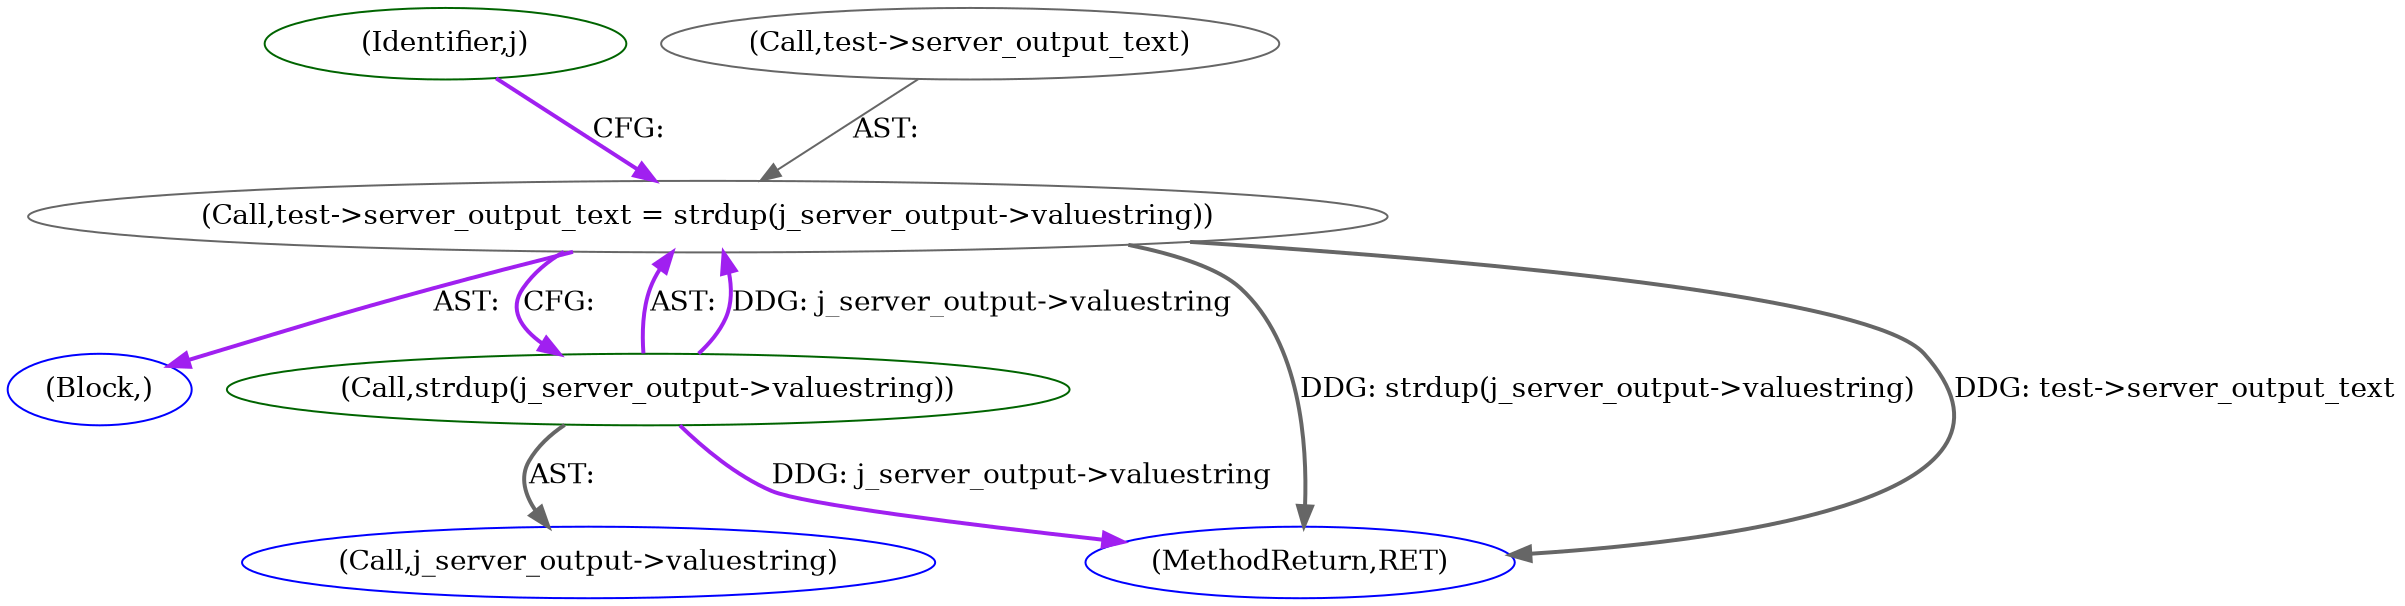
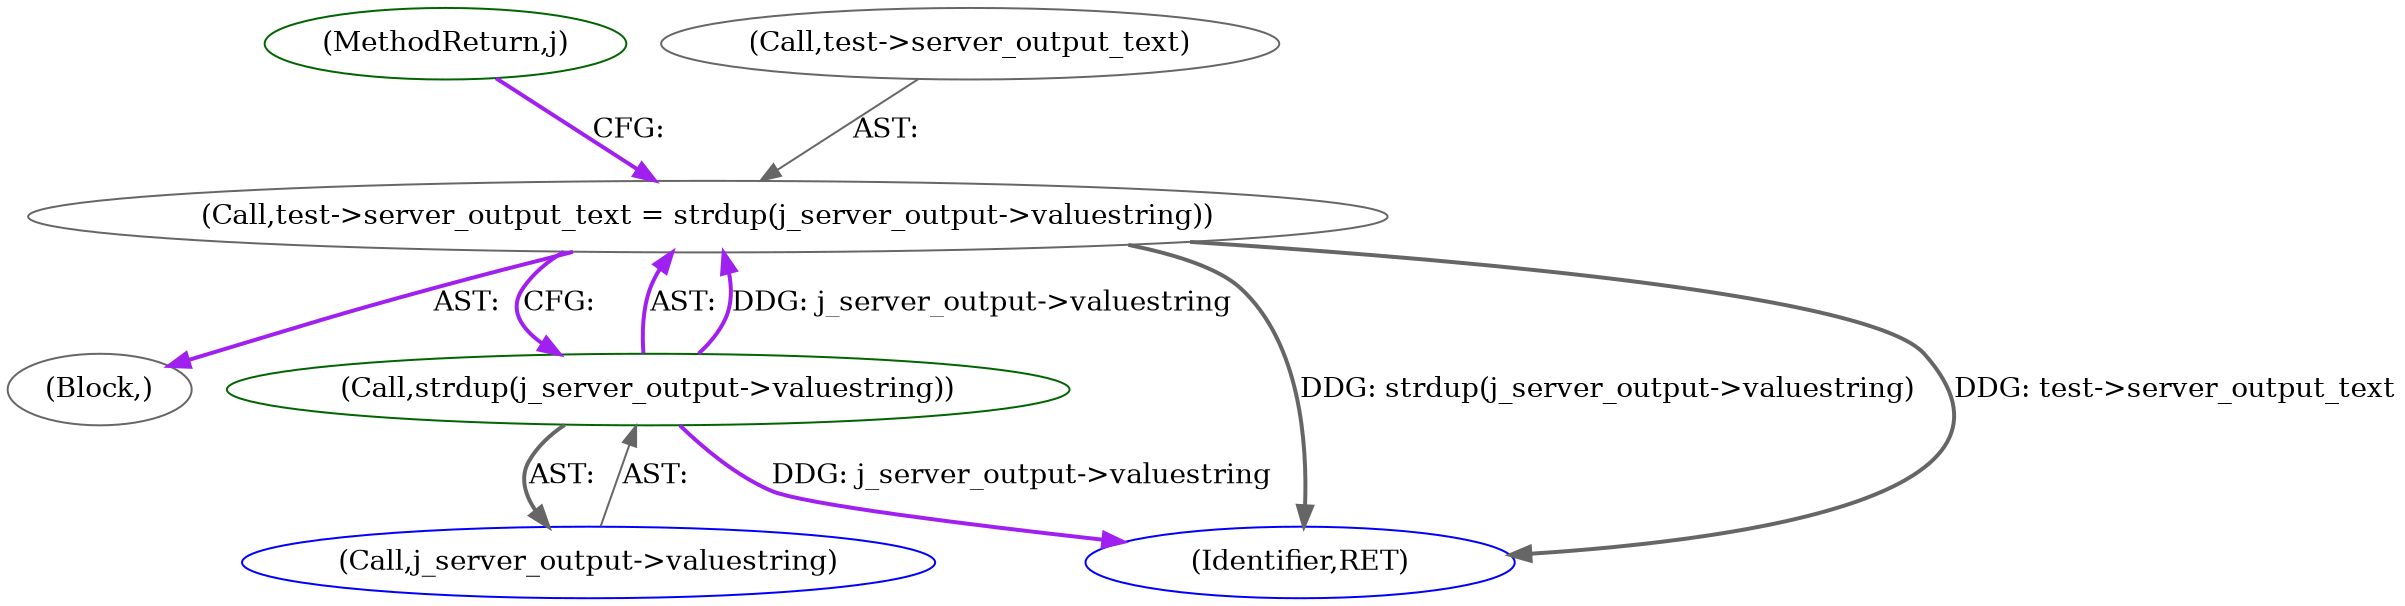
node "(Identifier,j)": label "(Identifier,j)" -> "(MethodReturn,j)"
node "(Block,)": color blue -> gray40
edge "(Call,j_server_output->valuestring)" -> "(Call,strdup(j_server_output->valuestring))": added, label "AST:"
node "(MethodReturn,RET)": label "(MethodReturn,RET)" -> "(Identifier,RET)"
